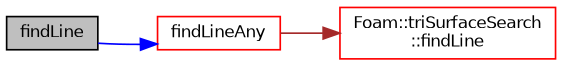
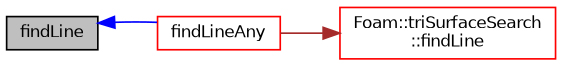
edge "findLine" -> "findLineAny": reversed
